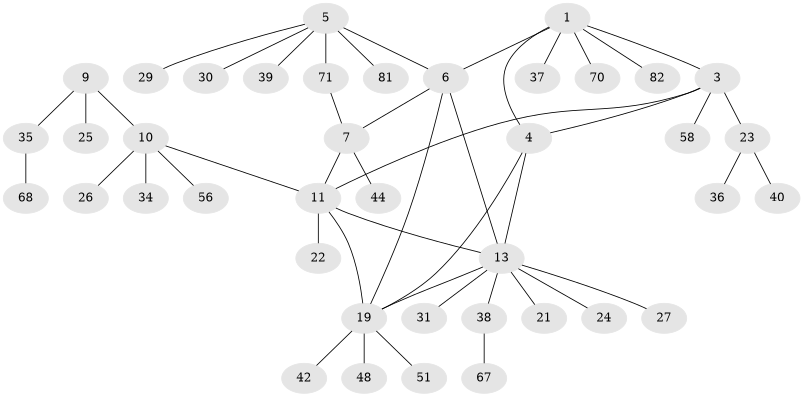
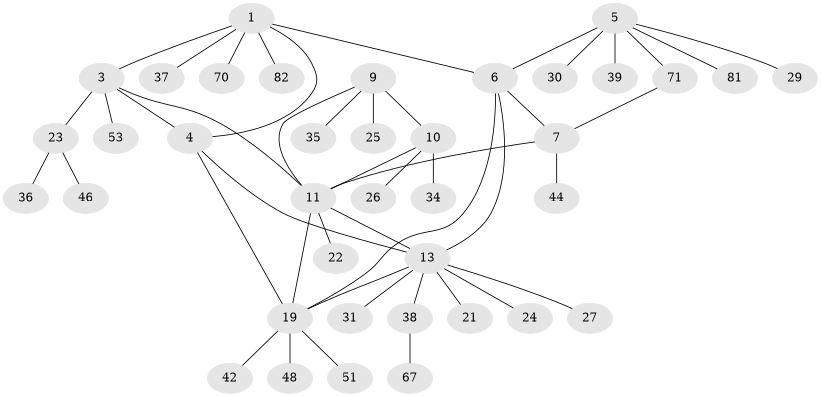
edge "9" -- "11": added
node "58": label "58" -> "53"
node "68": removed
node "56": removed
node "40": label "40" -> "46"
